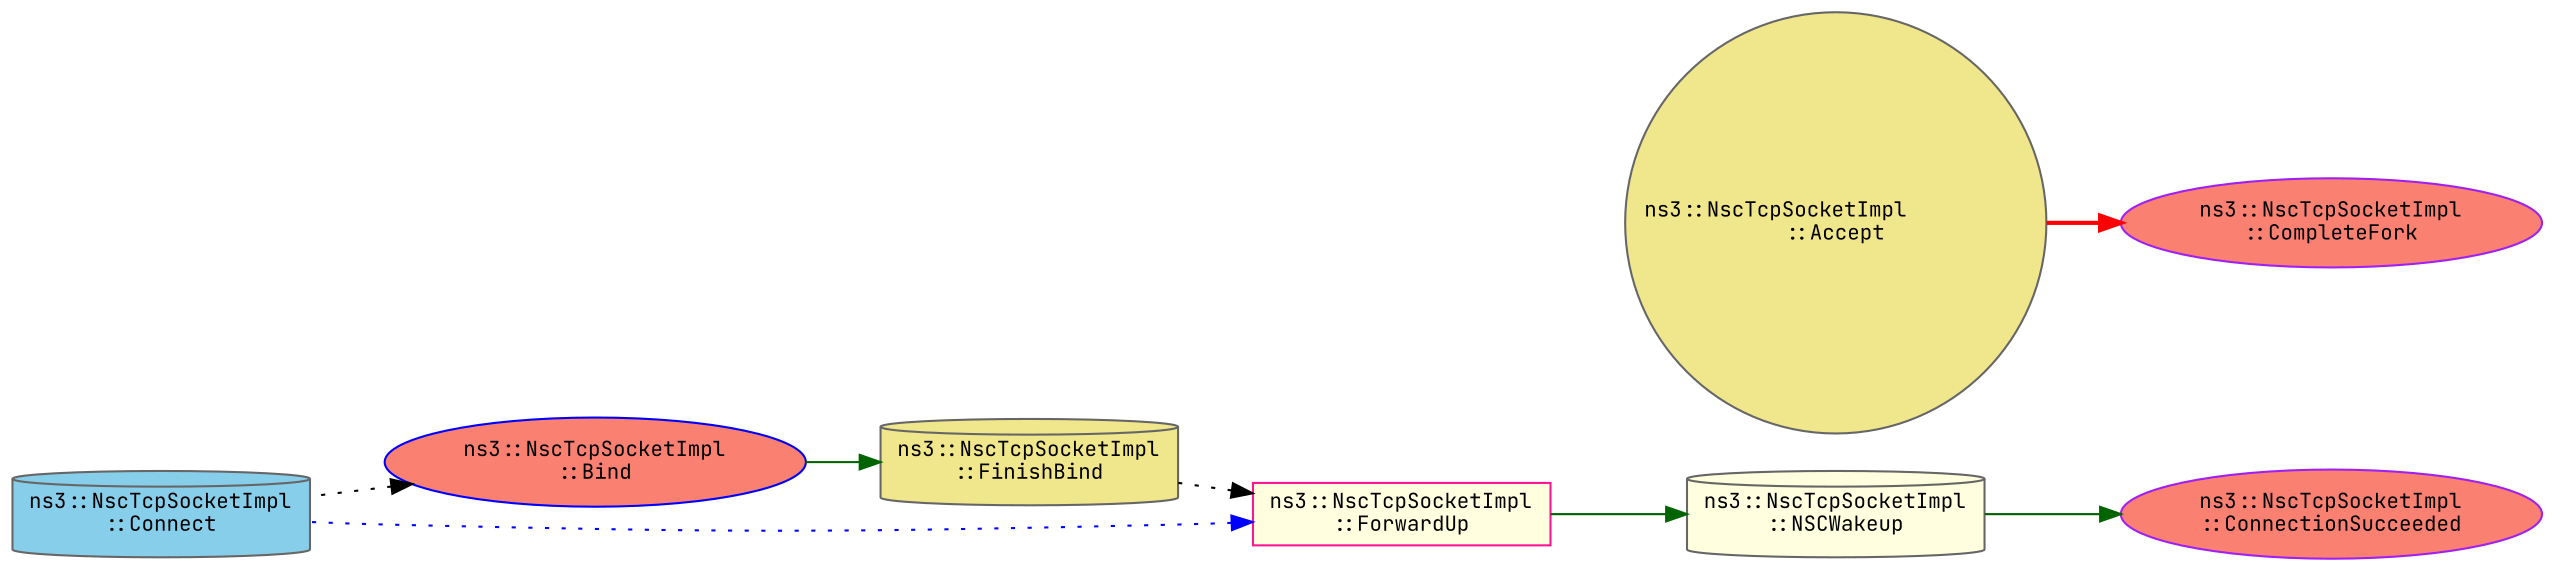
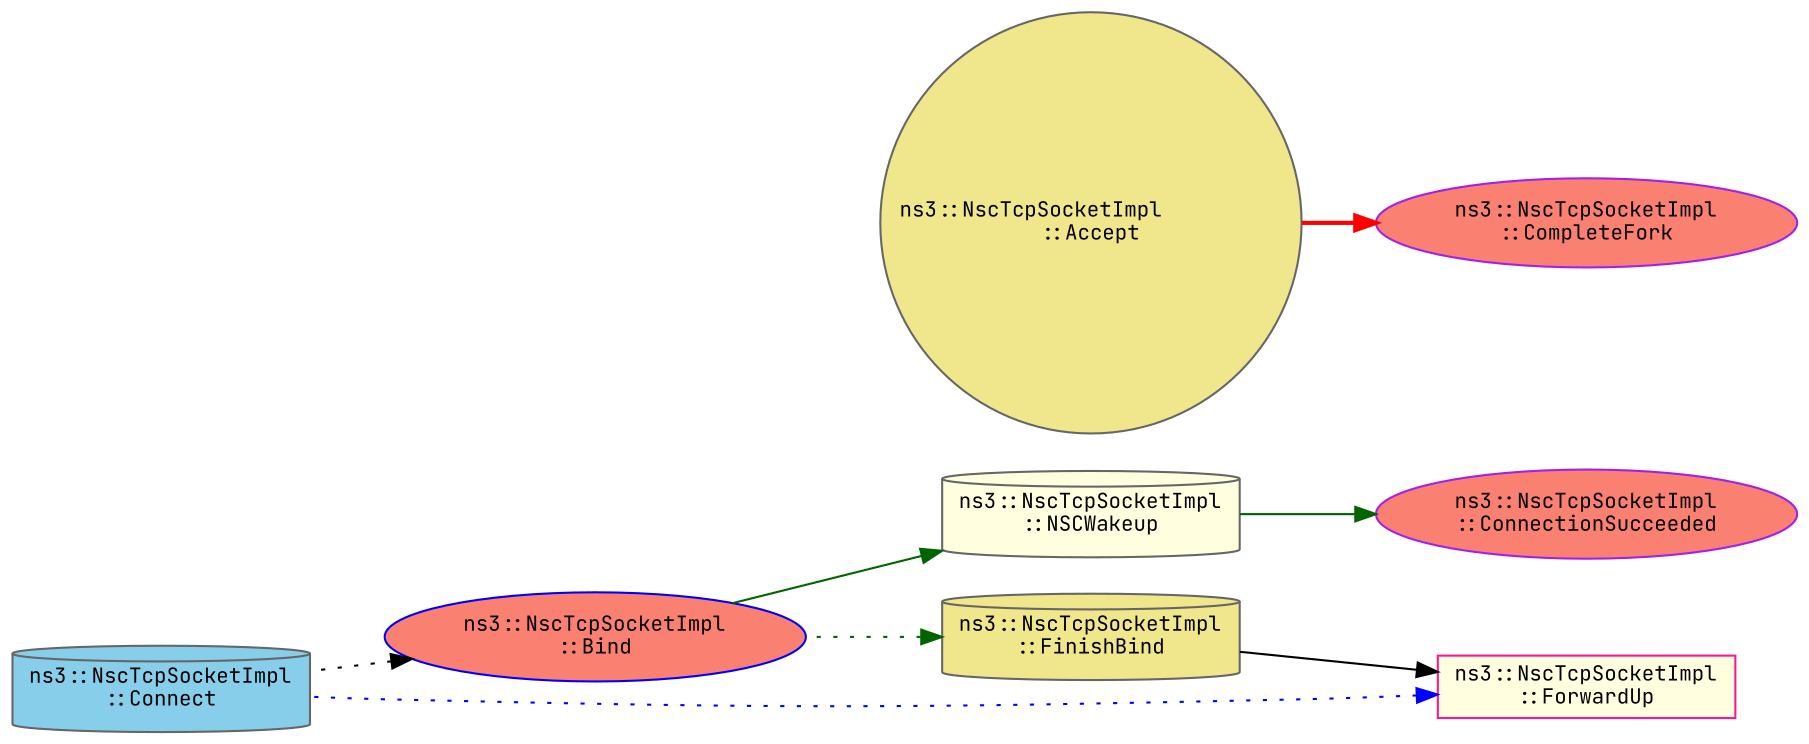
edge "ns3::NscTcpSocketImpl ::Bind" -> "ns3::NscTcpSocketImpl ::FinishBind": style solid -> dotted
edge "ns3::NscTcpSocketImpl ::FinishBind" -> "ns3::NscTcpSocketImpl ::ForwardUp": style dotted -> solid
edge "ns3::NscTcpSocketImpl ::ForwardUp" -> "ns3::NscTcpSocketImpl ::NSCWakeup": now "ns3::NscTcpSocketImpl ::Bind" -> "ns3::NscTcpSocketImpl ::NSCWakeup"
